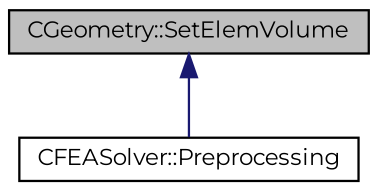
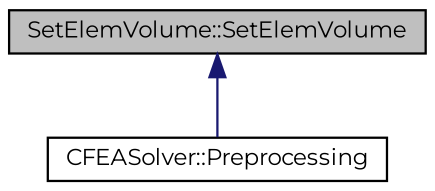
node "CGeometry::SetElemVolume": label "CGeometry::SetElemVolume" -> "SetElemVolume::SetElemVolume"
